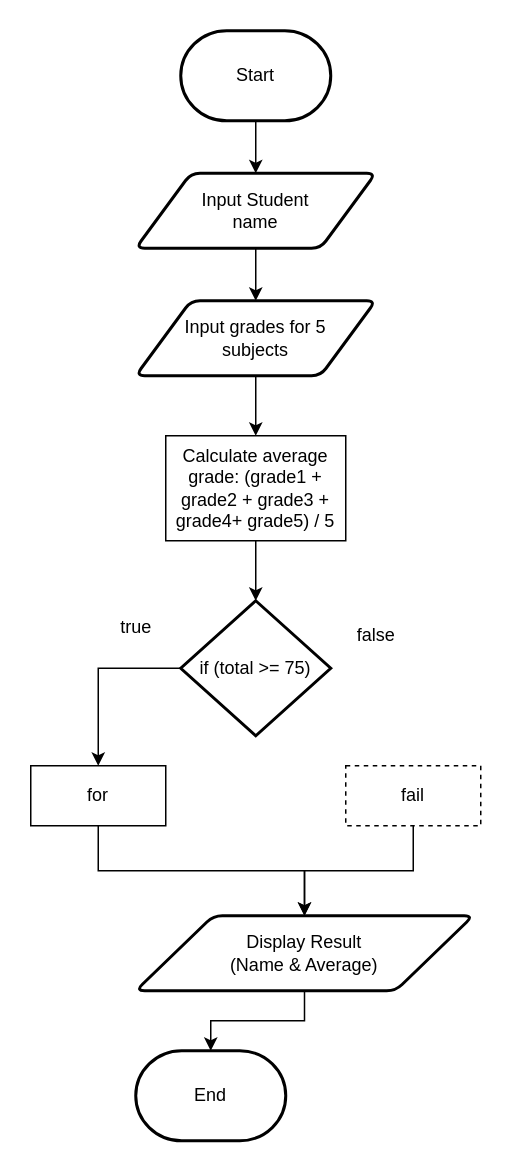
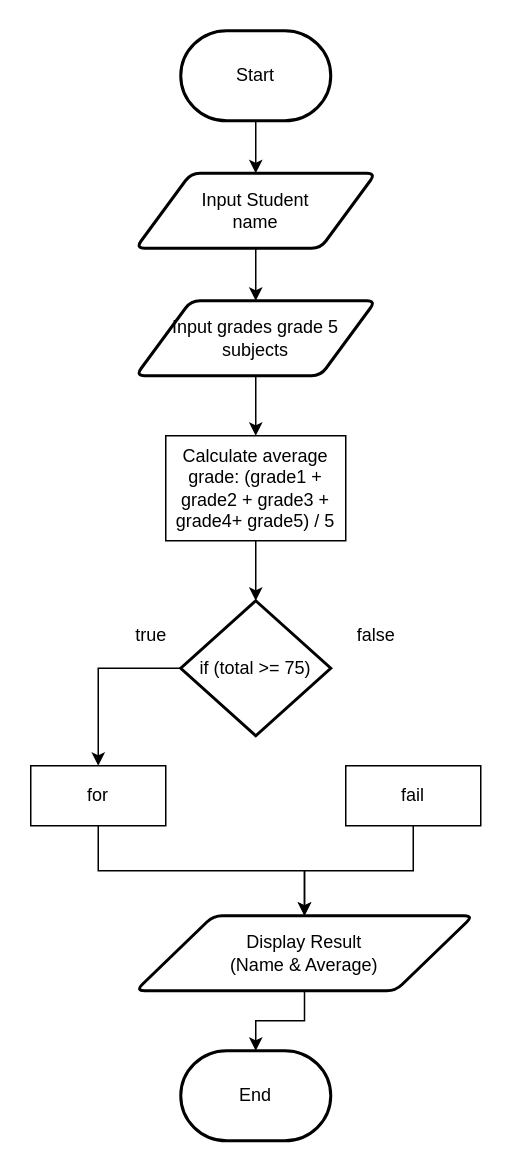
node "Input grades for 5 subjects": label "Input grades for 5 subjects" -> "Input grades grade 5 subjects"
node "true": moved (136, 628) -> (151, 635)
node "fail": style dashed -> solid
node "End": moved (211, 1096) -> (256, 1096)
